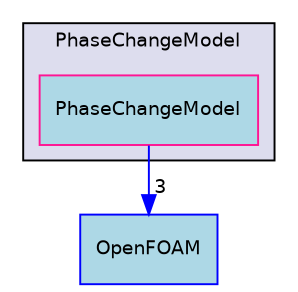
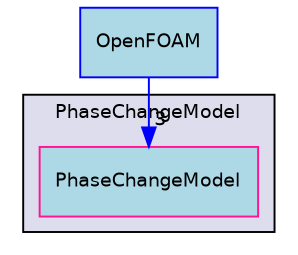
edge "PhaseChangeModel" -> "OpenFOAM": reversed
